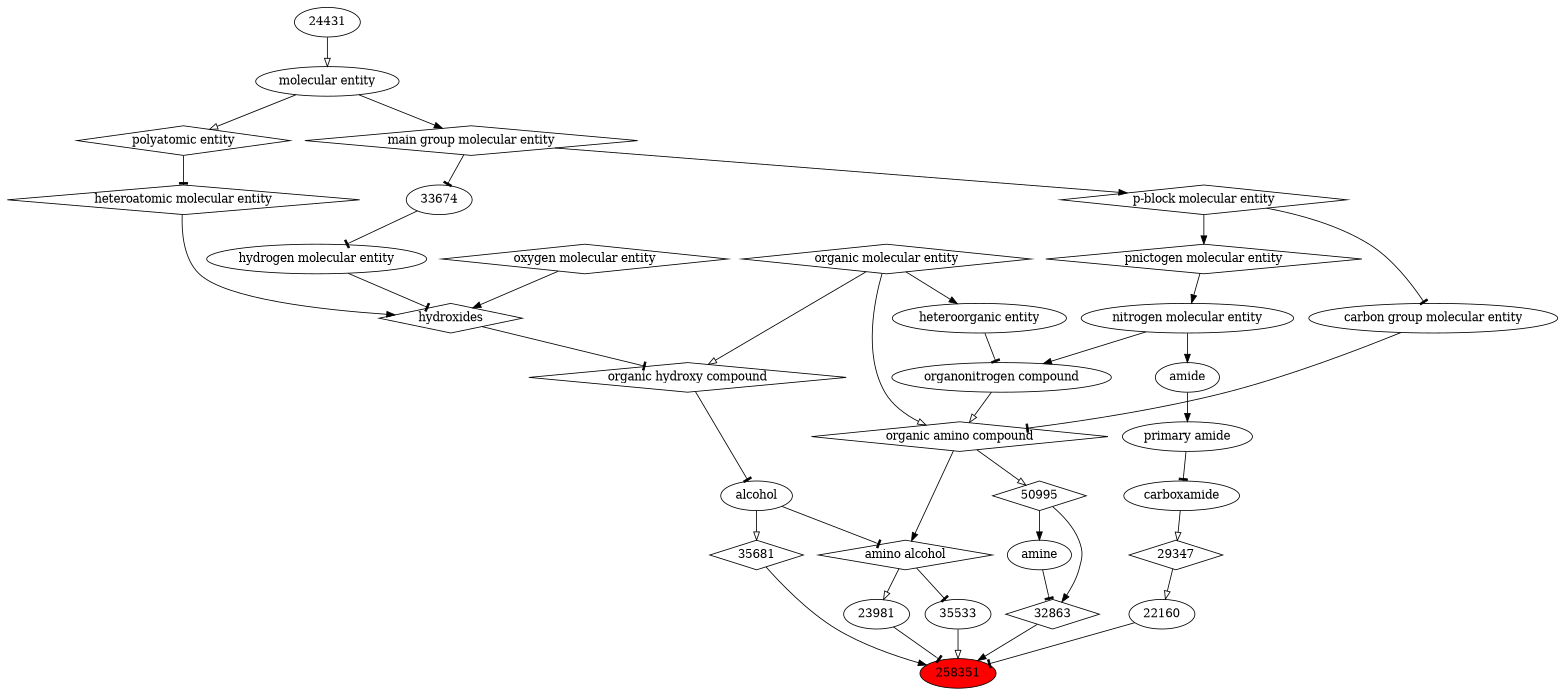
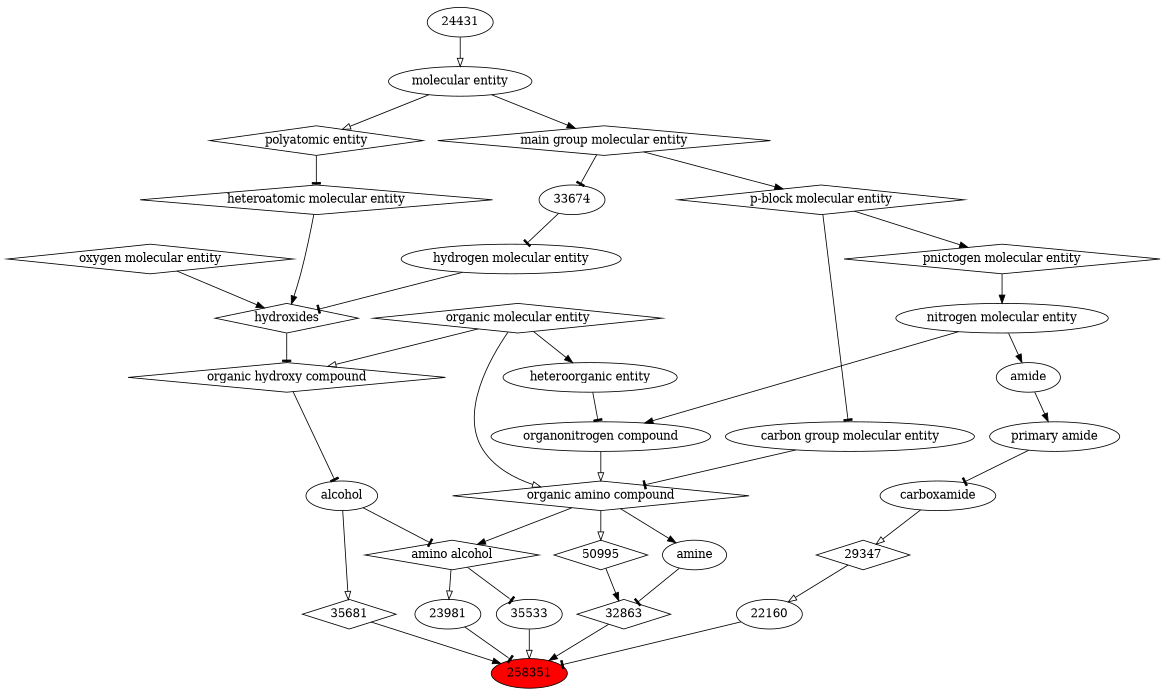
edge "50995" -> "amine": now "organic amino compound" -> "amine"
